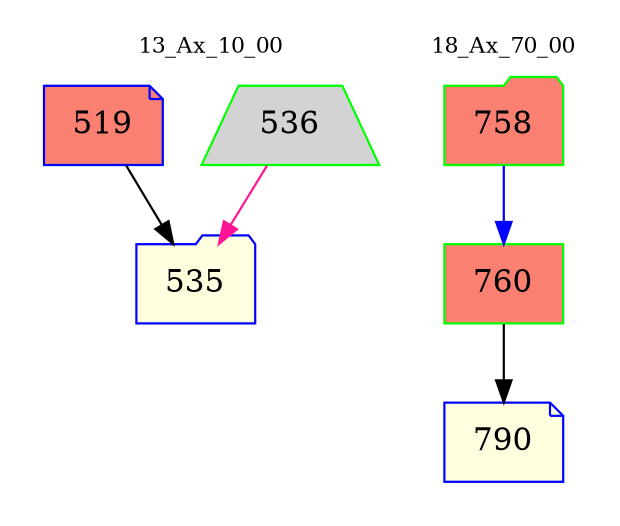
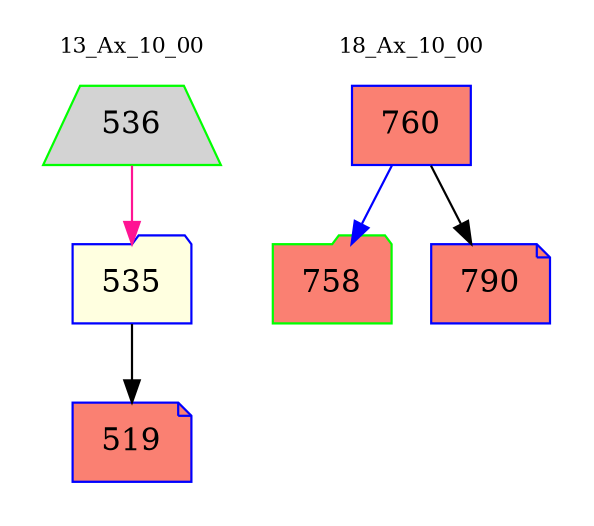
cluster "18_Ax_70_00": label "18_Ax_70_00" -> "18_Ax_10_00"
edge "758" -> "760": reversed
edge "519" -> "535": reversed
node "760": color green -> blue
node "790": fillcolor lightyellow -> salmon
